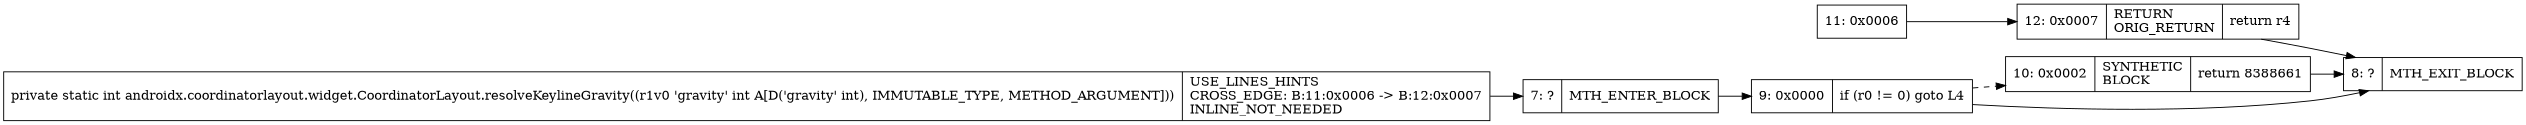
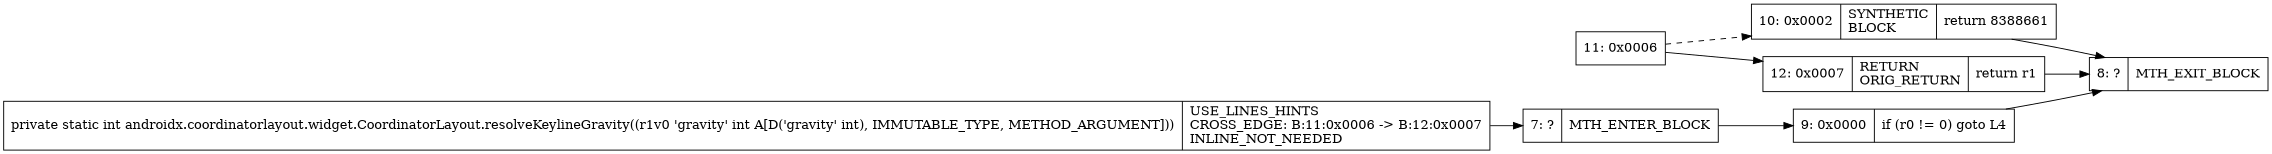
node "12: 0x0007": text "return r4" -> "return r1"
edge "9: 0x0000" -> "10: 0x0002": now "11: 0x0006" -> "10: 0x0002"
